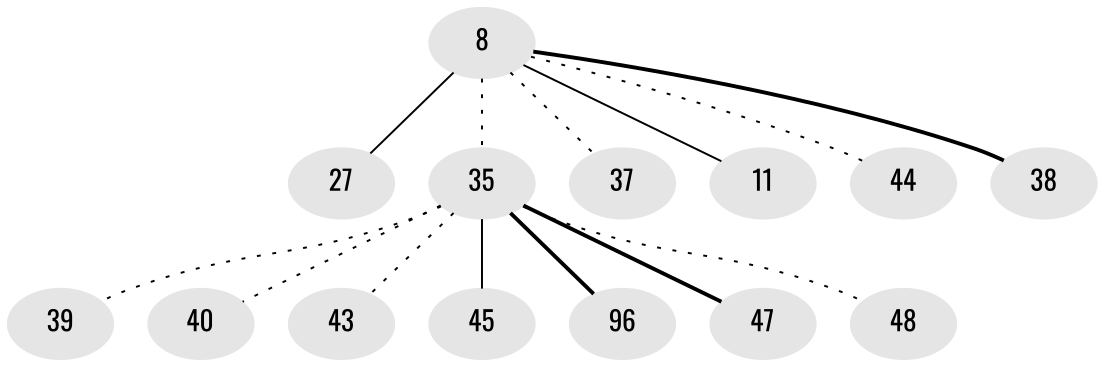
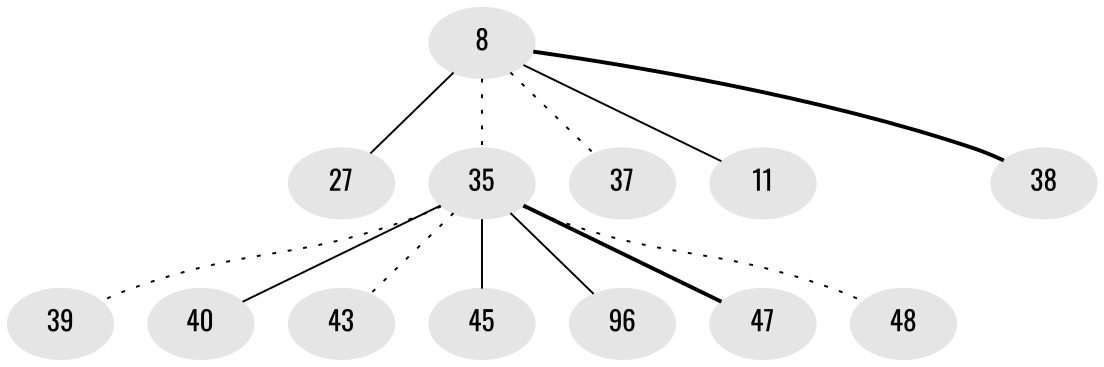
node "44": removed
edge "35" -- "96": style bold -> solid
edge "35" -- "40": style dotted -> solid
